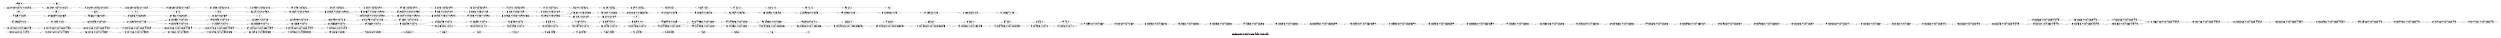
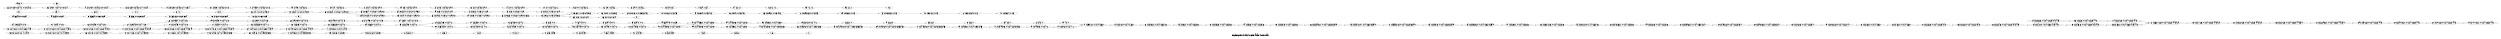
node "179 | 36 39 42 : 0 1 2 28 29": added
